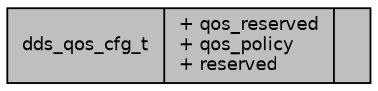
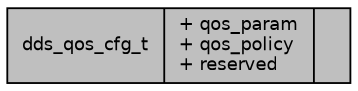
node "dds_qos_cfg_t": text "+ qos_reserved" -> "+ qos_param"
